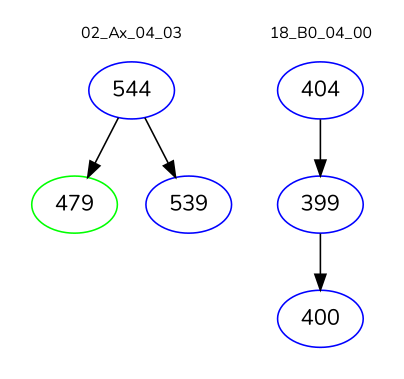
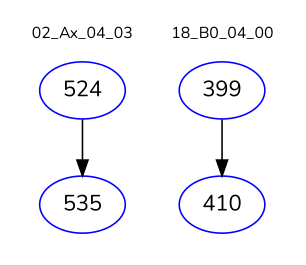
node "544": label "544" -> "524"
node "404": removed
node "479": removed
node "539": label "539" -> "535"
node "400": label "400" -> "410"
